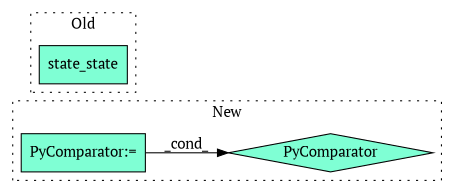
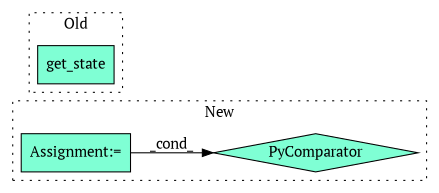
node "state_state": label "state_state" -> "get_state"
node "PyComparator:=": label "PyComparator:=" -> "Assignment:="
